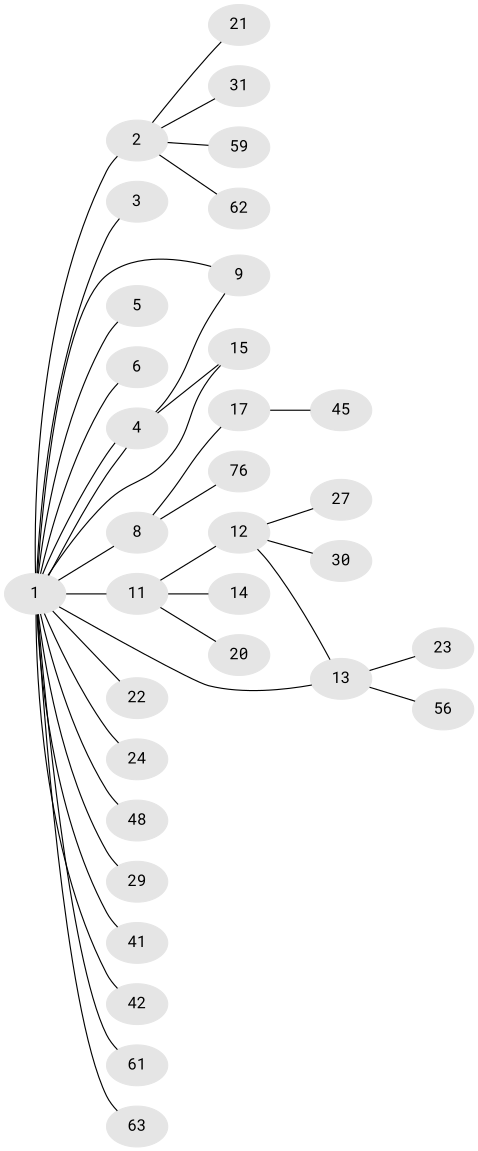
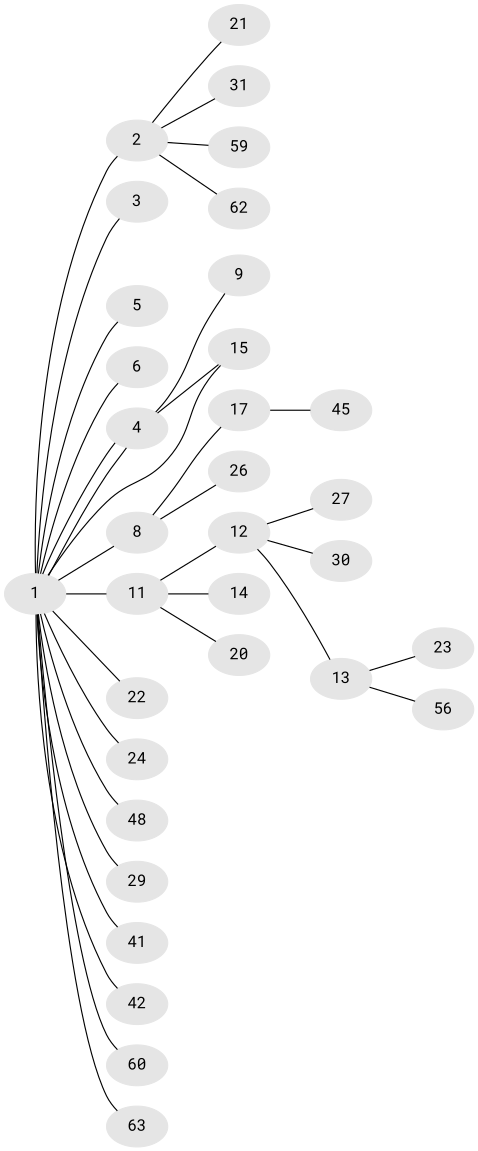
edge "9" -- "1": removed
node "76": label "76" -> "26"
edge "1" -- "13": removed
node "61": label "61" -> "60"
